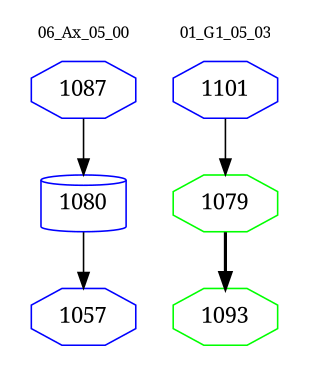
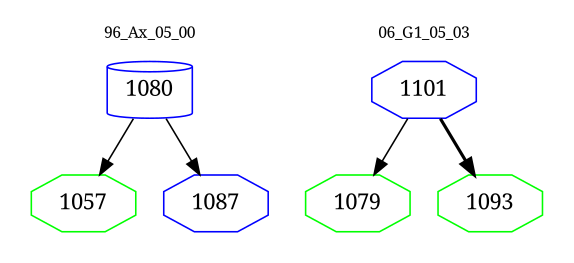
cluster "06_Ax_05_00": label "06_Ax_05_00" -> "96_Ax_05_00"
cluster "01_G1_05_03": label "01_G1_05_03" -> "06_G1_05_03"
edge "1087" -> "1080": reversed
edge "1079" -> "1093": now "1101" -> "1093"
node "1057": color blue -> green
